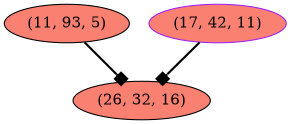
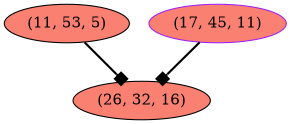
node "(11, 93, 5)": label "(11, 93, 5)" -> "(11, 53, 5)"
node "(17, 42, 11)": label "(17, 42, 11)" -> "(17, 45, 11)"
